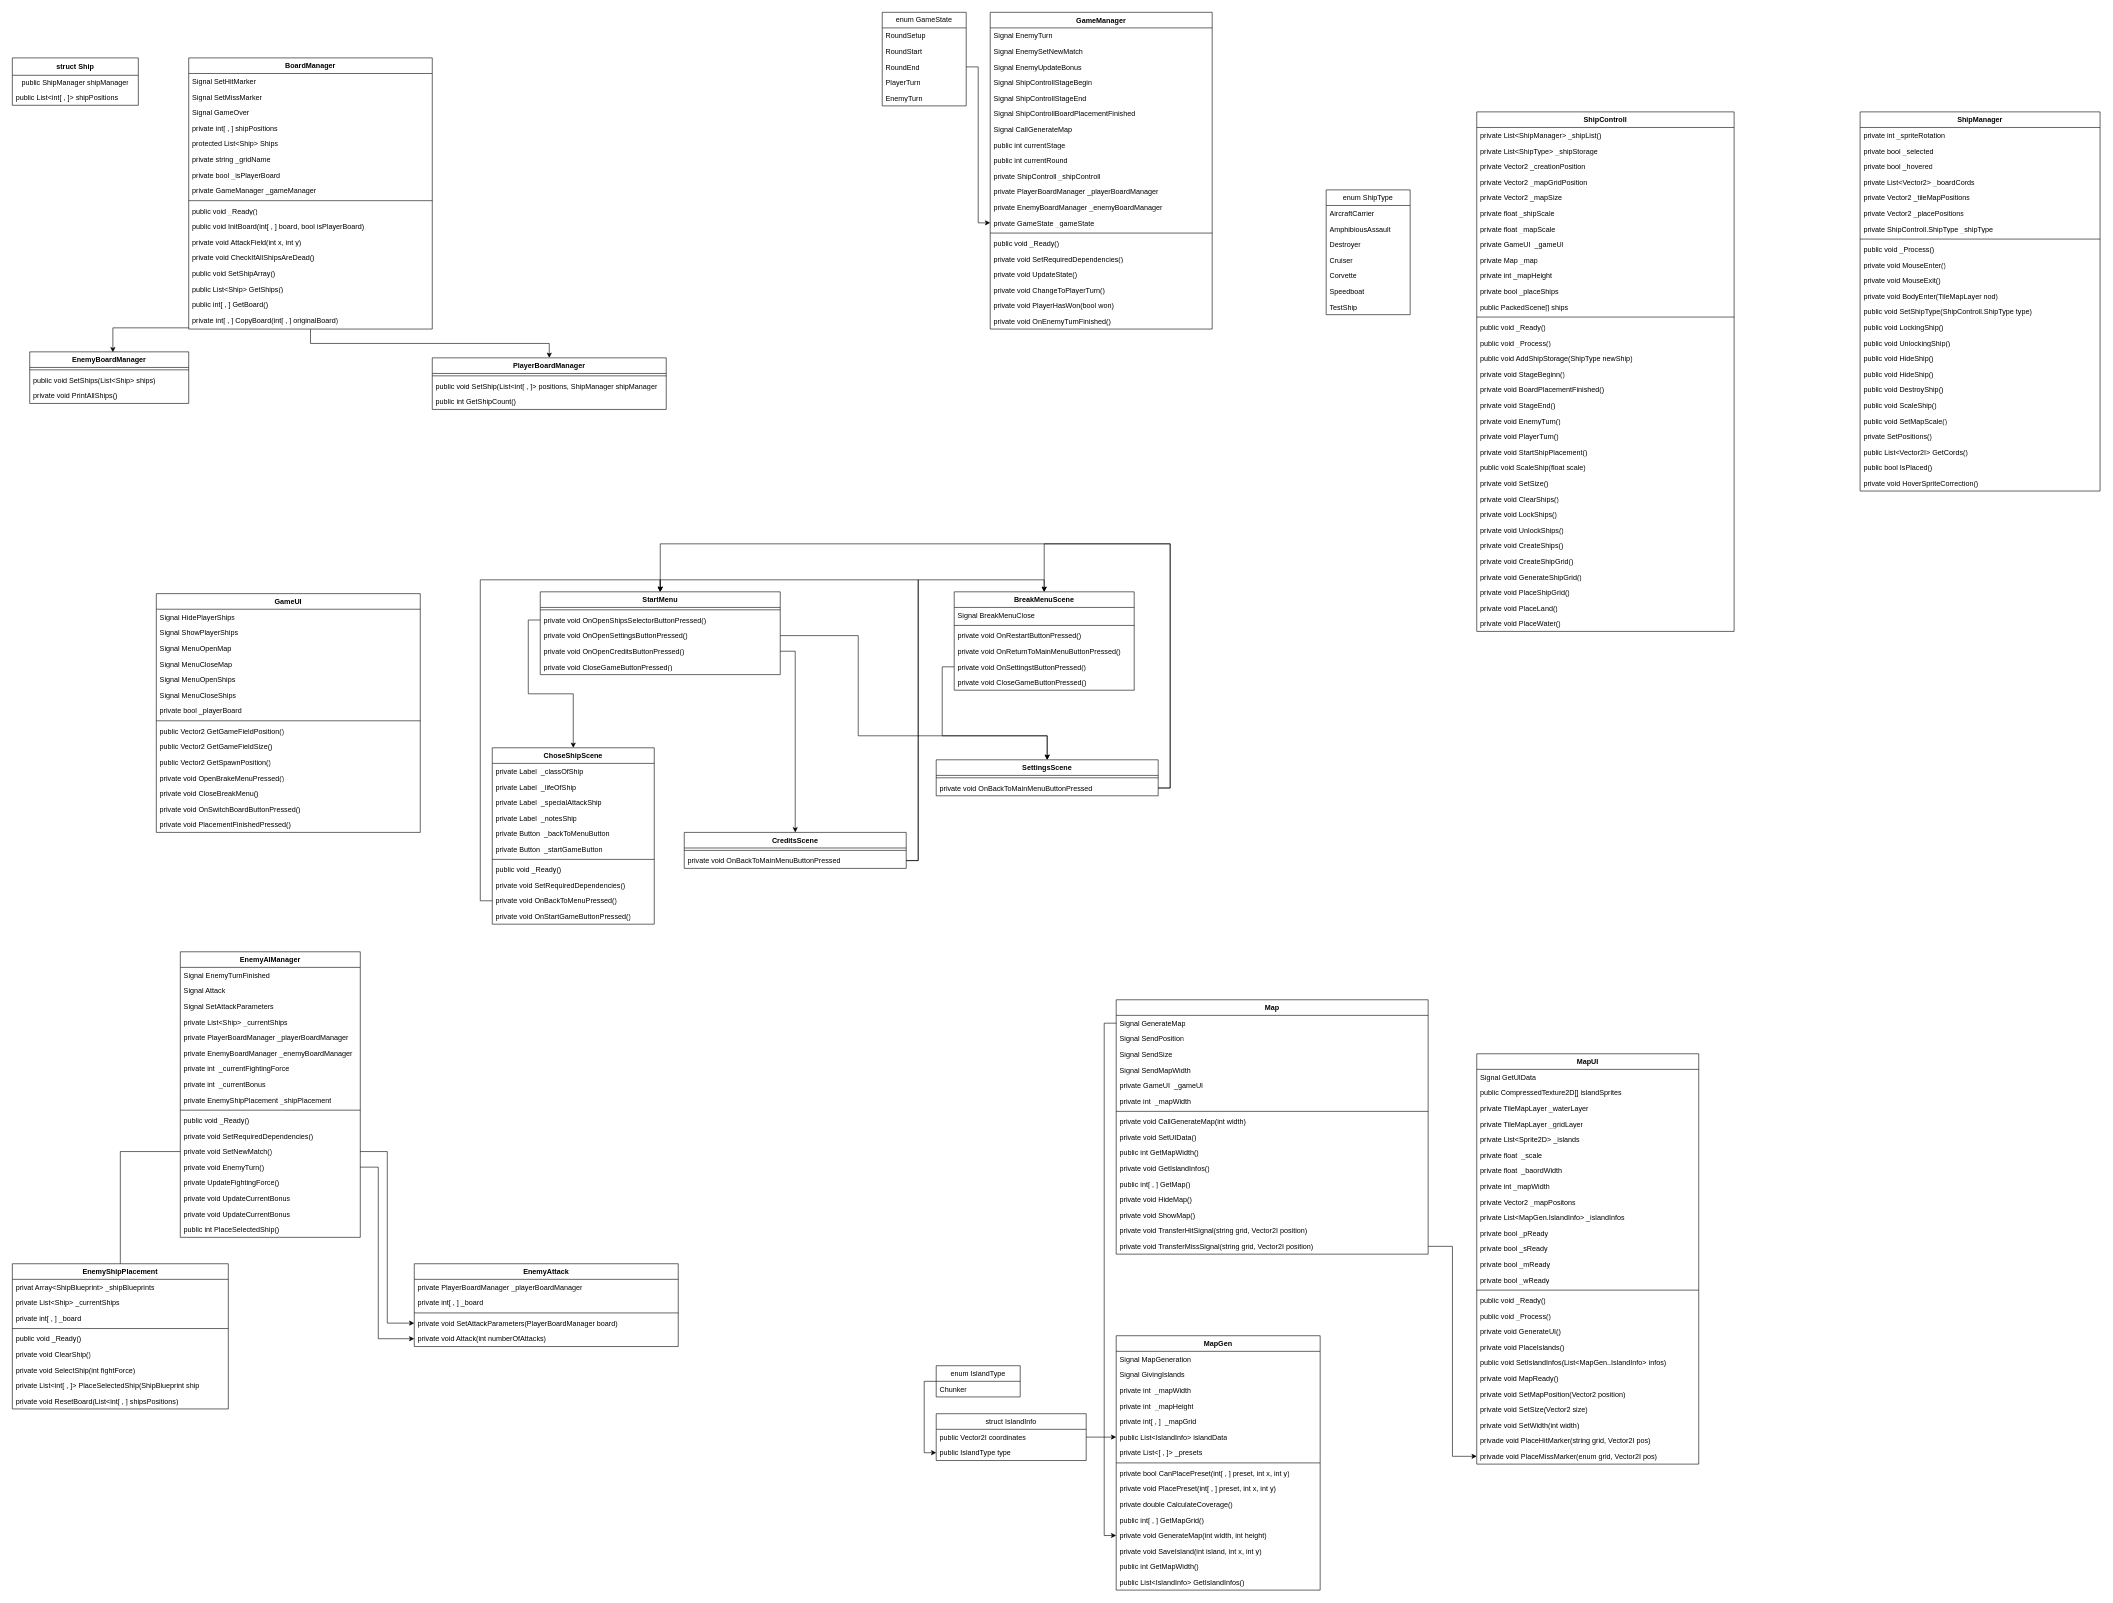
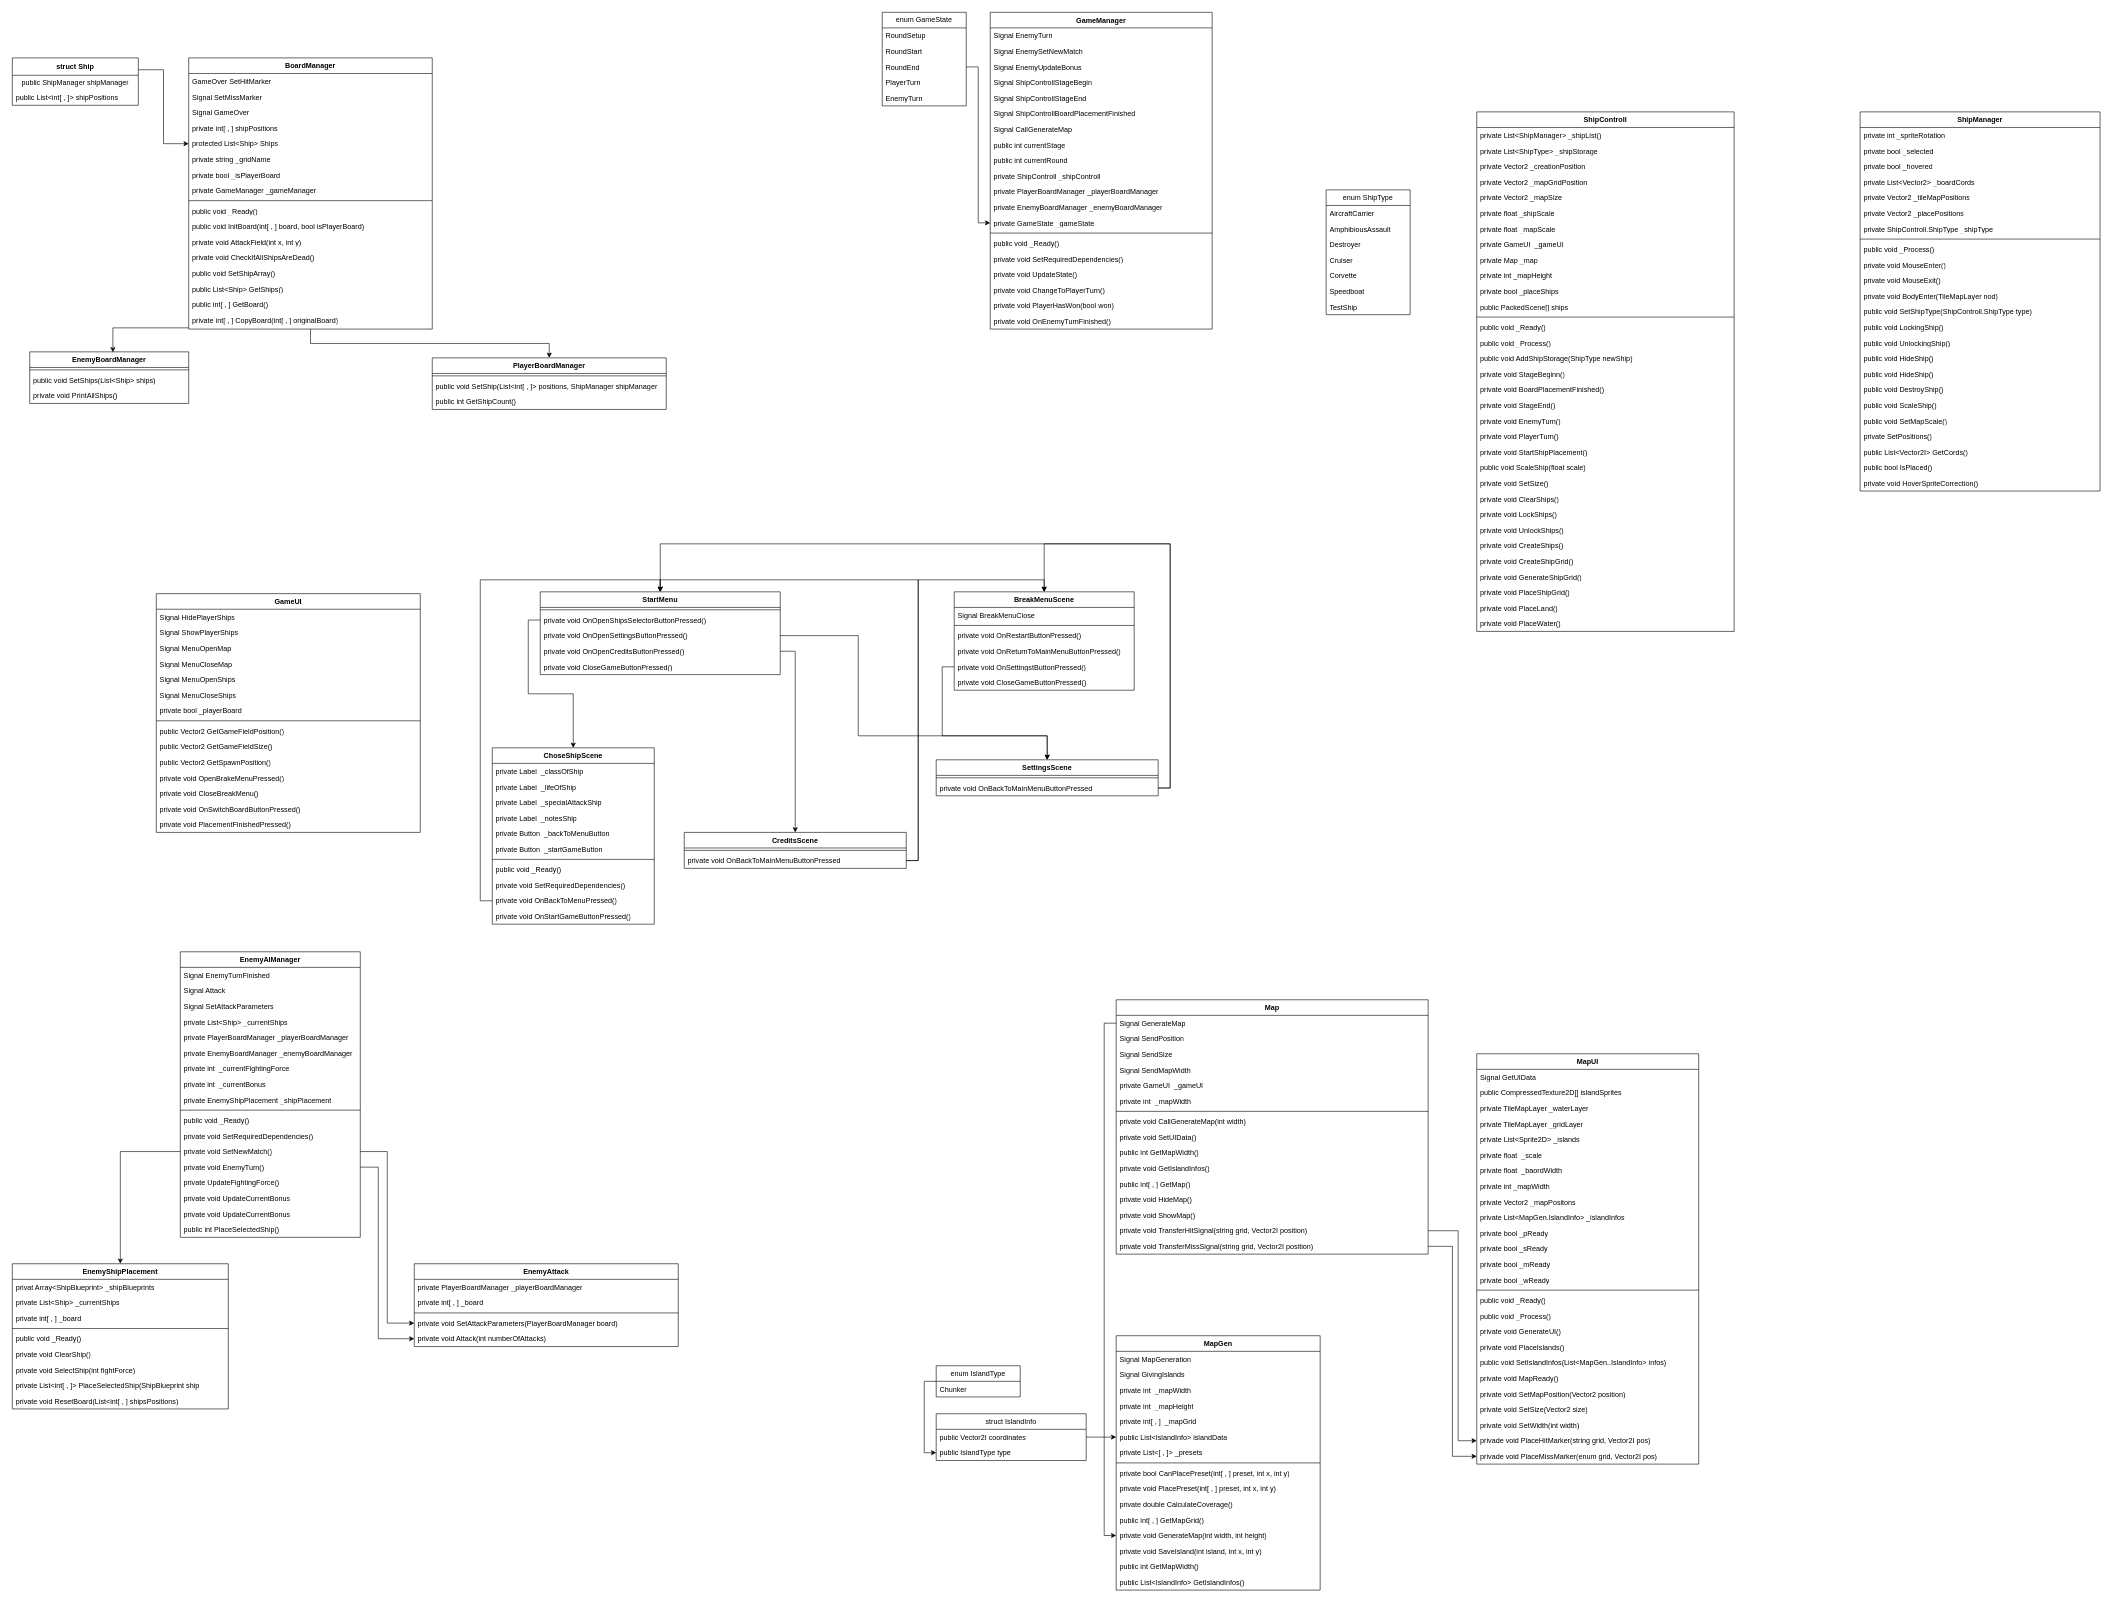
node "Signal SetHitMarker": label "Signal SetHitMarker" -> "GameOver SetHitMarker"
edge "struct Ship" -> "protected List<Ship> Ships": added
edge "private void SetNewMatch()" -- "EnemyShipPlacement": arrowhead none -> classic
edge "private void TransferHitSignal(string grid, Vector2I position)" -> "privade void PlaceHitMarker(string grid, Vector2I pos)": added
